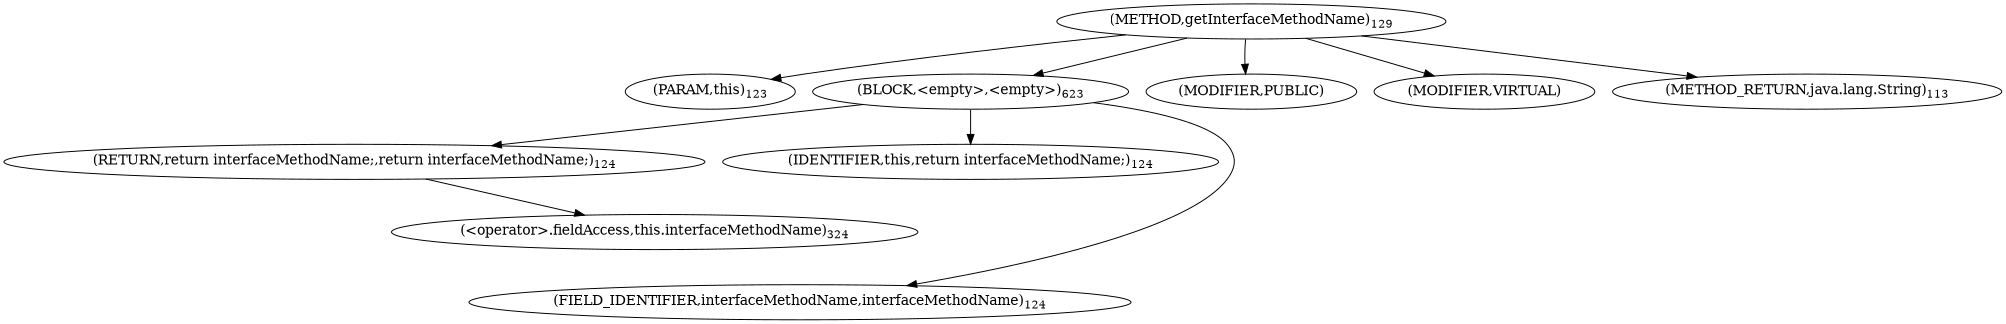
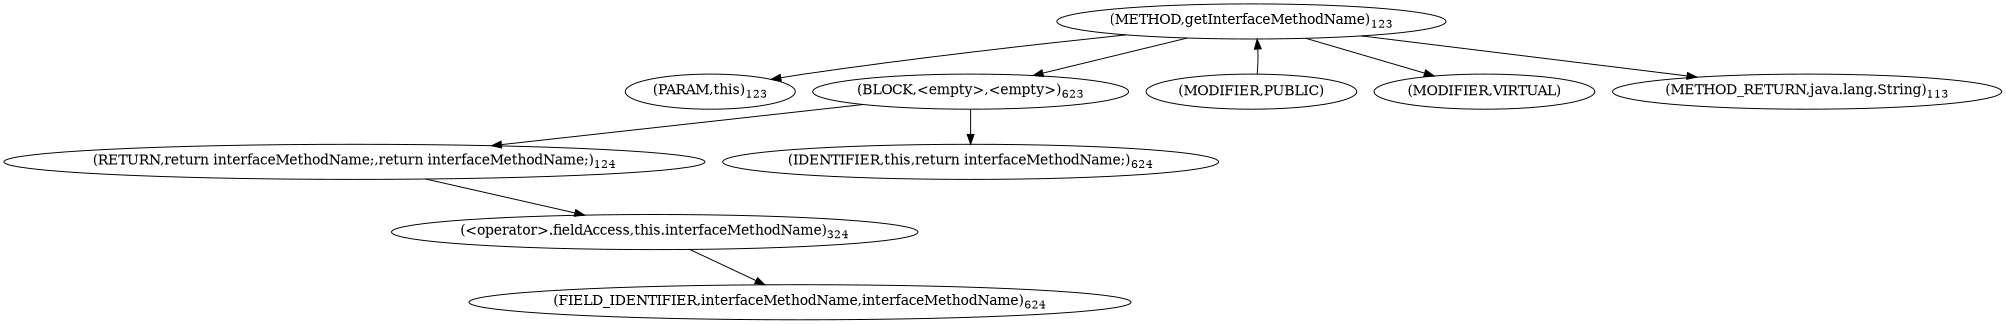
node "(METHOD,getInterfaceMethodName)": text "129" -> "123"
edge "(METHOD,getInterfaceMethodName)" -> "(MODIFIER,PUBLIC)": reversed
node "(IDENTIFIER,this,return interfaceMethodName;)": text "124" -> "624"
edge "(BLOCK,<empty>,<empty>)" -> "(FIELD_IDENTIFIER,interfaceMethodName,interfaceMethodName)": now "(<operator>.fieldAccess,this.interfaceMethodName)" -> "(FIELD_IDENTIFIER,interfaceMethodName,interfaceMethodName)"
node "(FIELD_IDENTIFIER,interfaceMethodName,interfaceMethodName)": text "124" -> "624"
